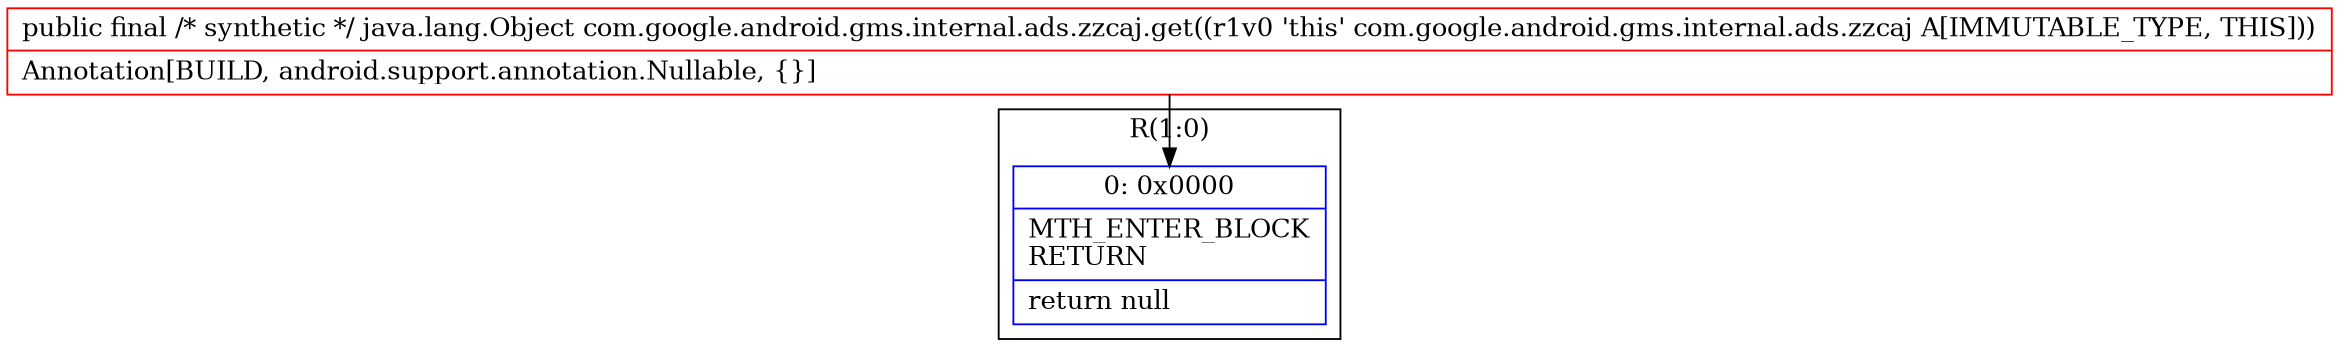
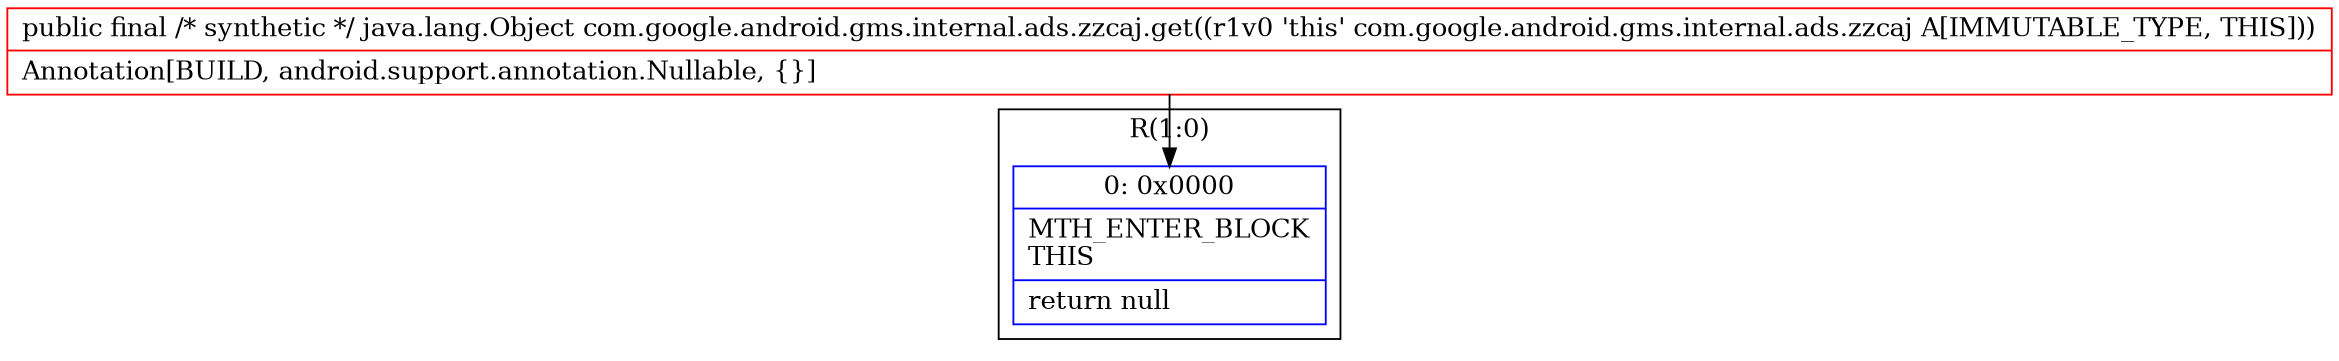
node "0: 0x0000": text "RETURN" -> "THIS"
